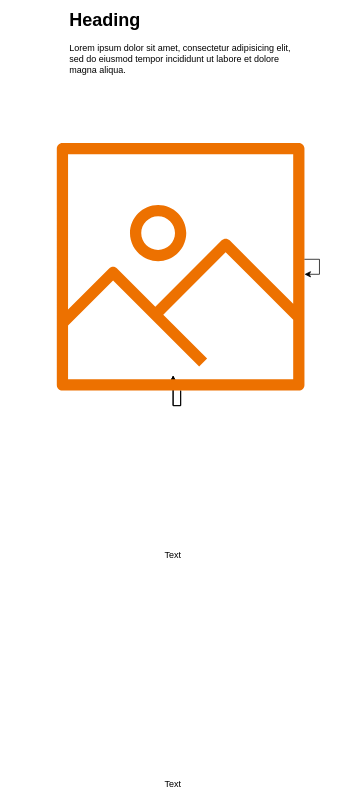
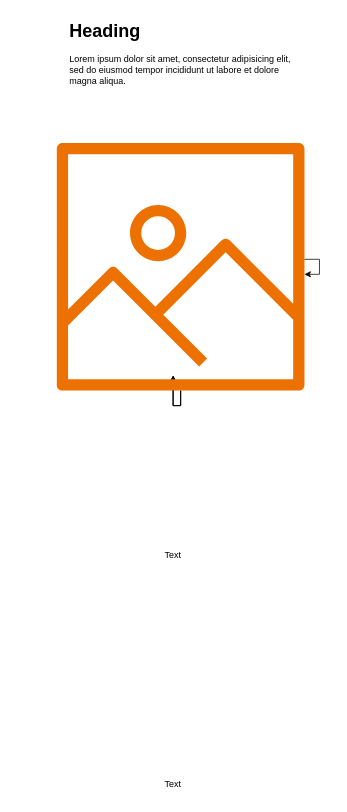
node "HeadingLorem ipsum dolor sit amet, consectetur adipisicing elit, sed do eiusmod tempor incididunt ut labore et dolore magna aliqua.": moved (180, 45) -> (180, 57)
